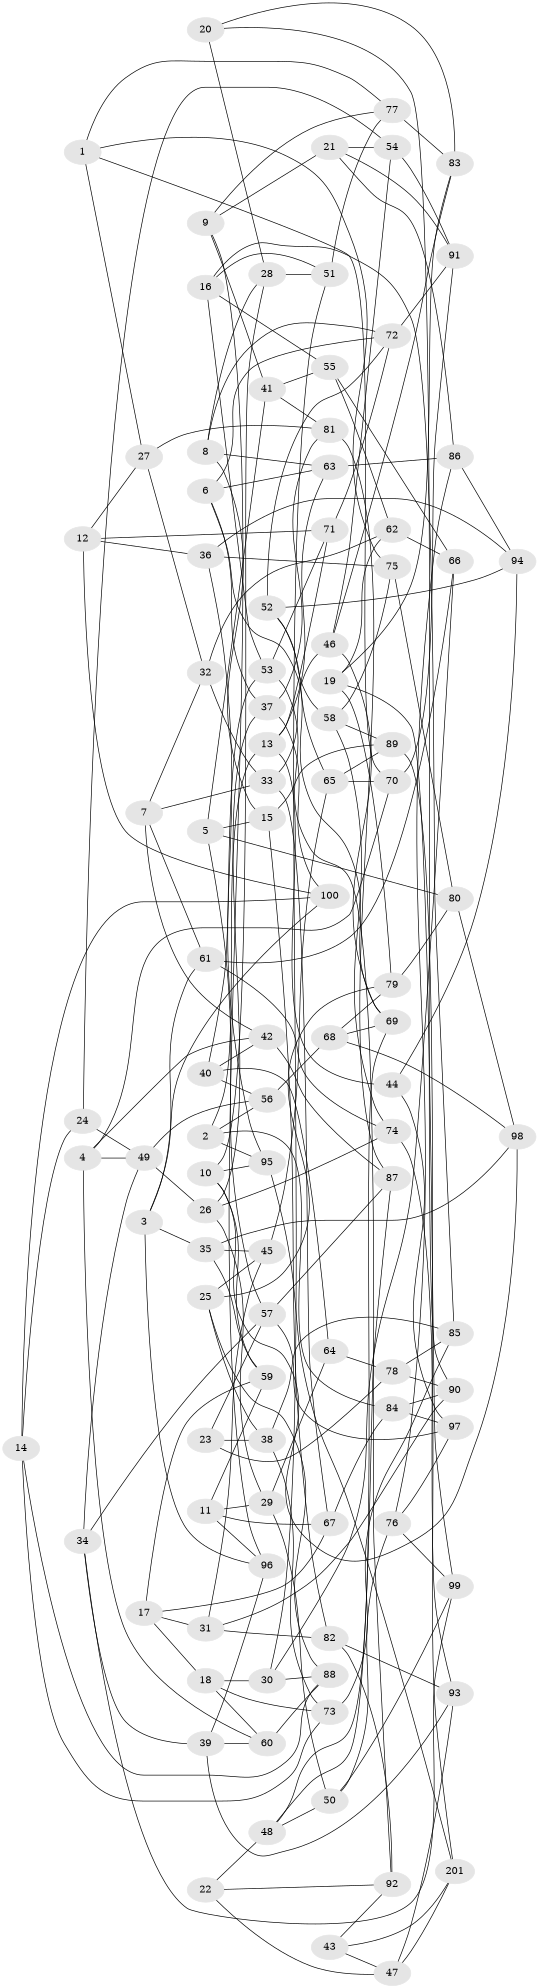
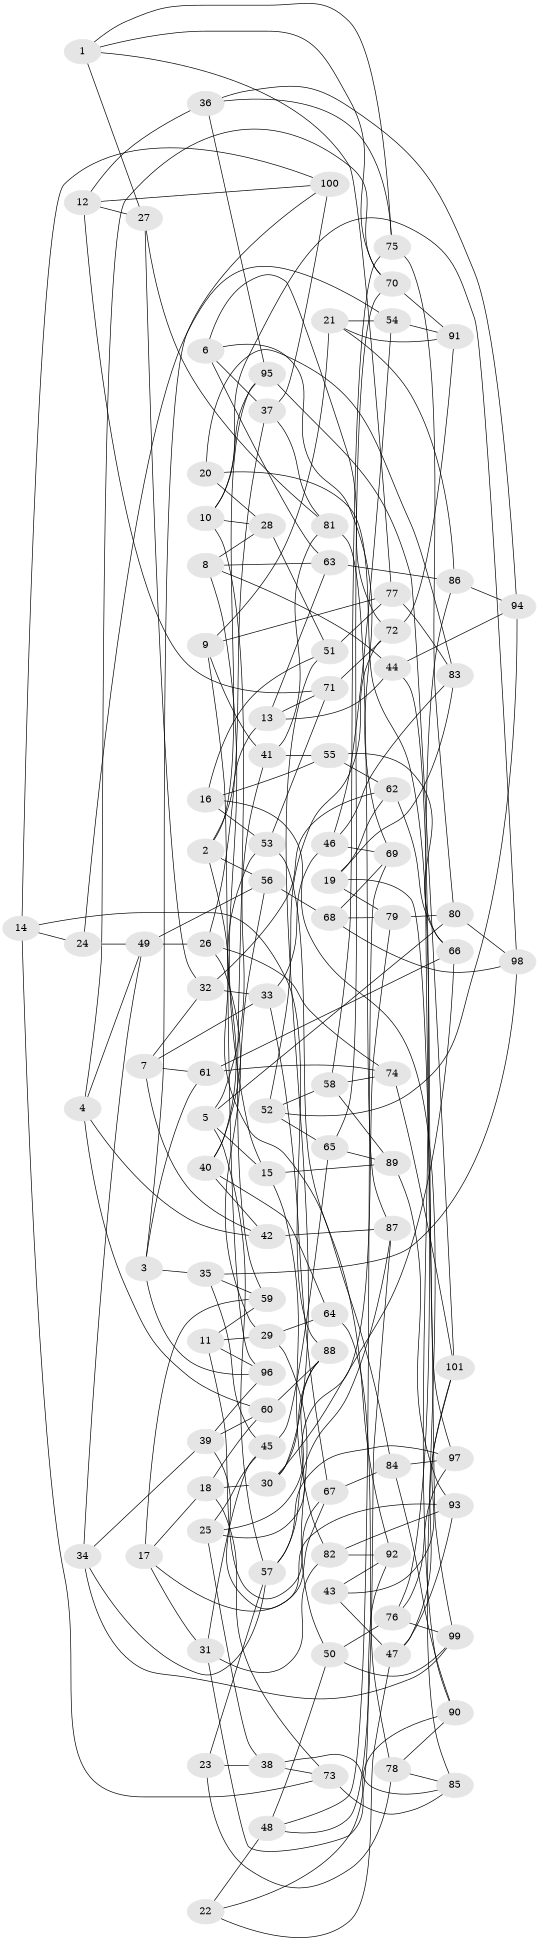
edge "72" -- "8": now "44" -- "8"
node "201": label "201" -> "101"
